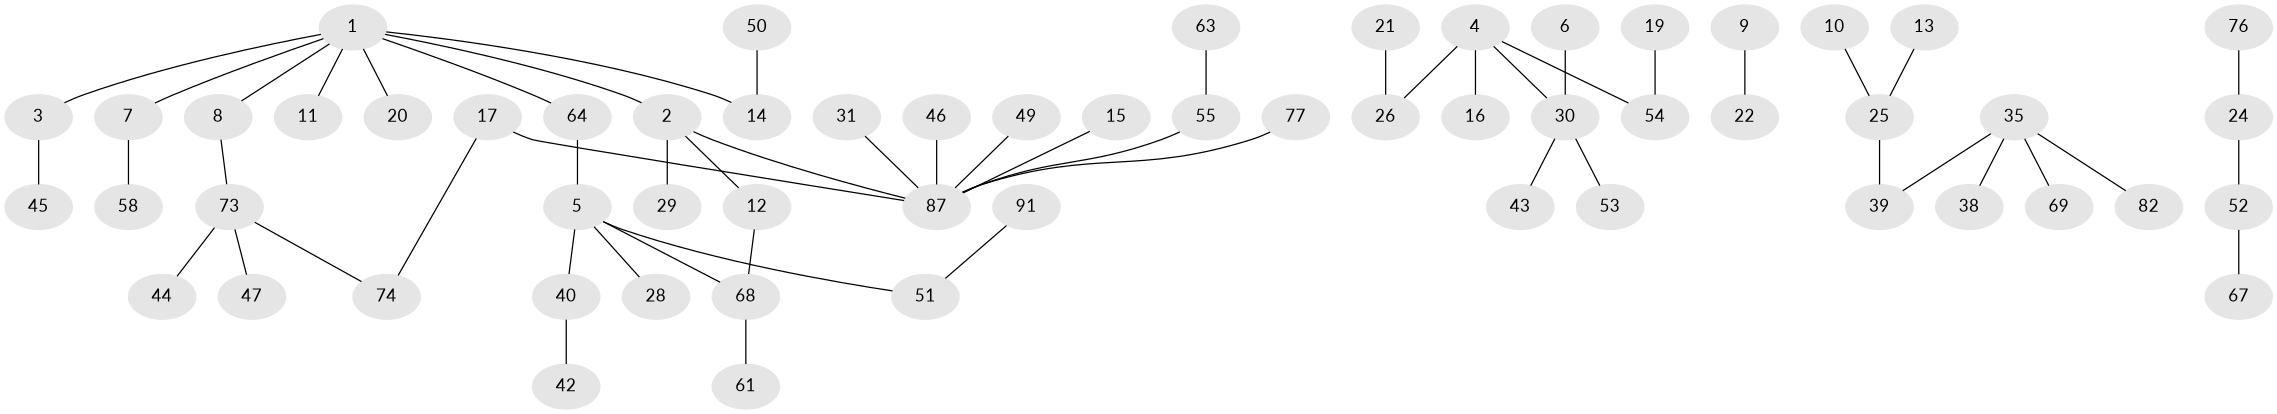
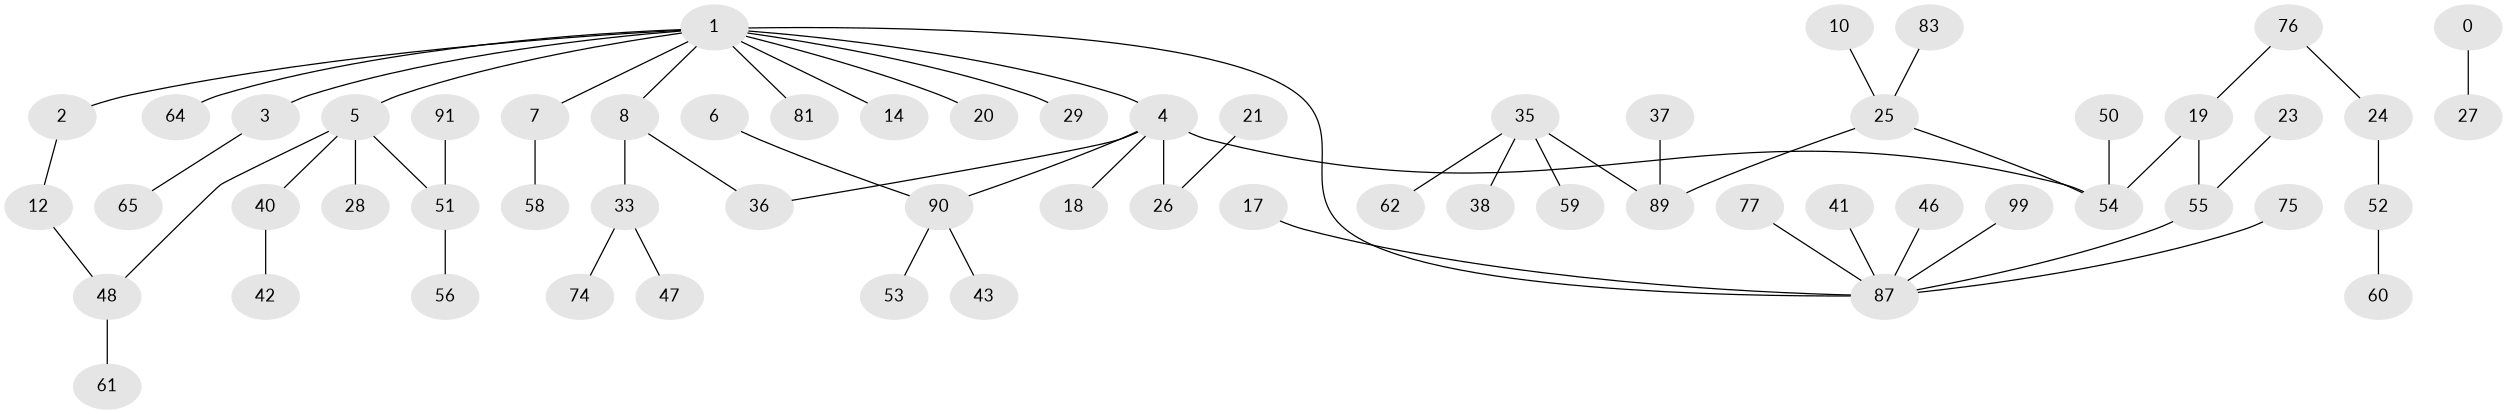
node "63": label "63" -> "23"
node "9": label "9" -> "0"
node "13": label "13" -> "83"
edge "1" -- "4": added
edge "50" -- "14": now "50" -- "54"
edge "76" -- "19": added
node "11": label "11" -> "81"
node "31": label "31" -> "41"
node "49": label "49" -> "99"
node "15": label "15" -> "75"
node "16": label "16" -> "18"
node "30": label "30" -> "90"
node "37": added
node "22": label "22" -> "27"
edge "2" -- "29": now "1" -- "29"
edge "25" -- "54": added
edge "64" -- "5": now "1" -- "5"
edge "19" -- "55": added
edge "2" -- "87": now "1" -- "87"
node "45": label "45" -> "65"
node "73": label "73" -> "33"
edge "17" -- "74": removed
node "36": added
node "39": label "39" -> "89"
node "69": label "69" -> "59"
node "82": label "82" -> "62"
node "44": removed
node "56": added
node "68": label "68" -> "48"
node "67": label "67" -> "60"
